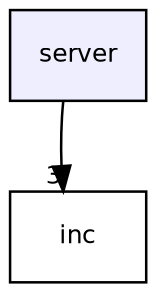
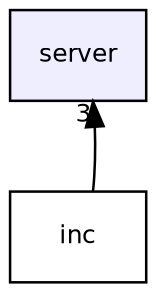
edge "server" -> "inc": reversed
